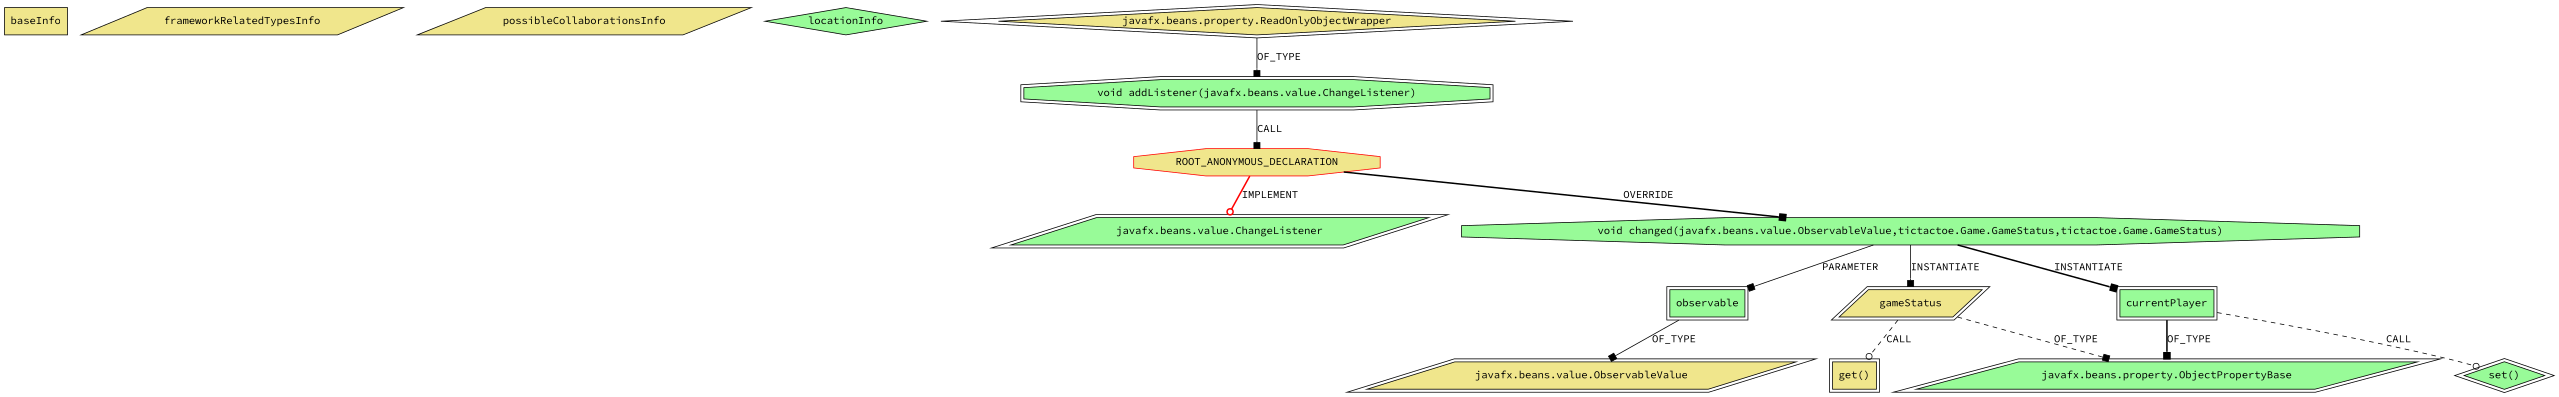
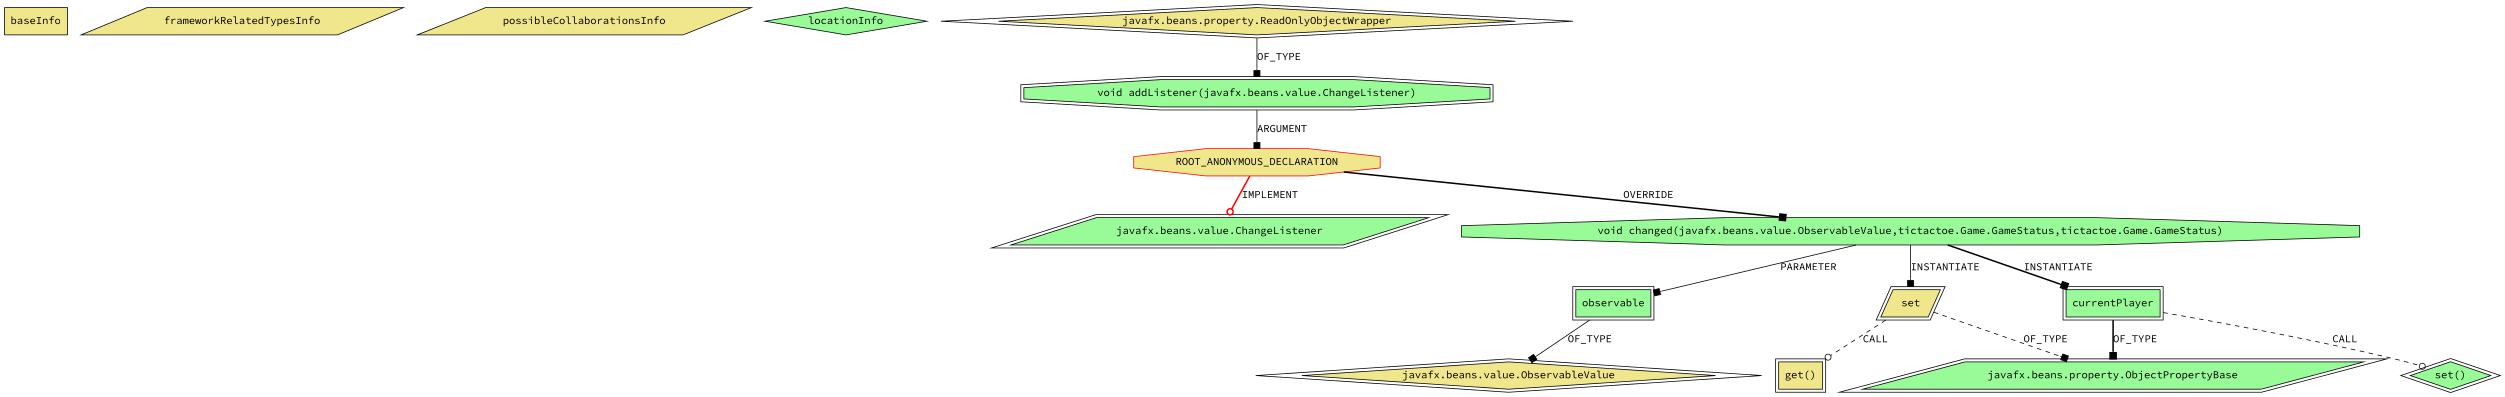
edge "void addListener(javafx.beans.value.ChangeListener)" -> "ROOT_ANONYMOUS_DECLARATION": label "CALL" -> "ARGUMENT"
node "gameStatus": label "gameStatus" -> "set"
node "javafx.beans.value.ObservableValue": shape parallelogram -> diamond
